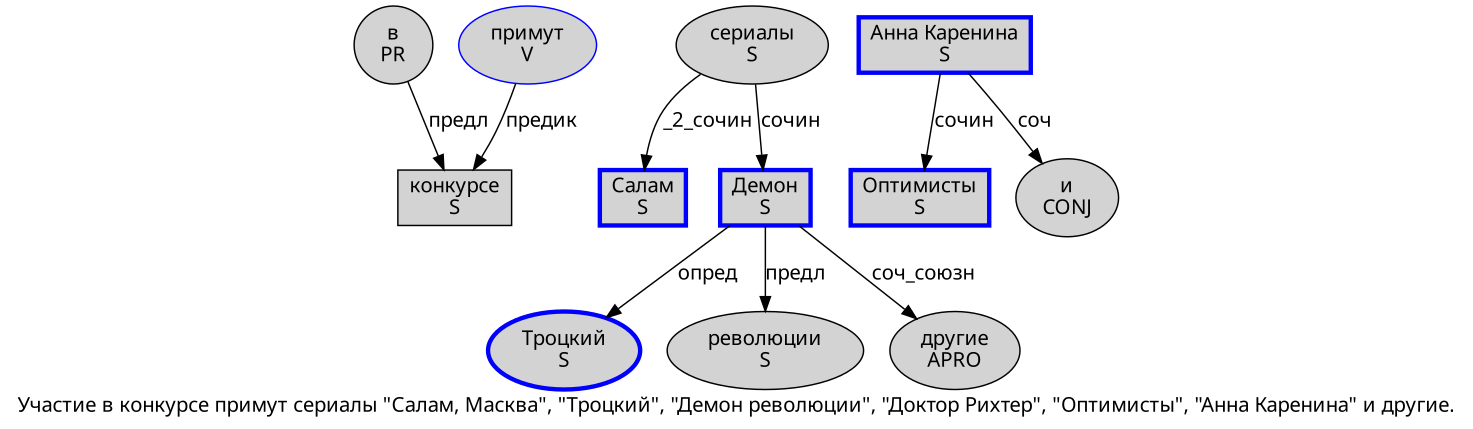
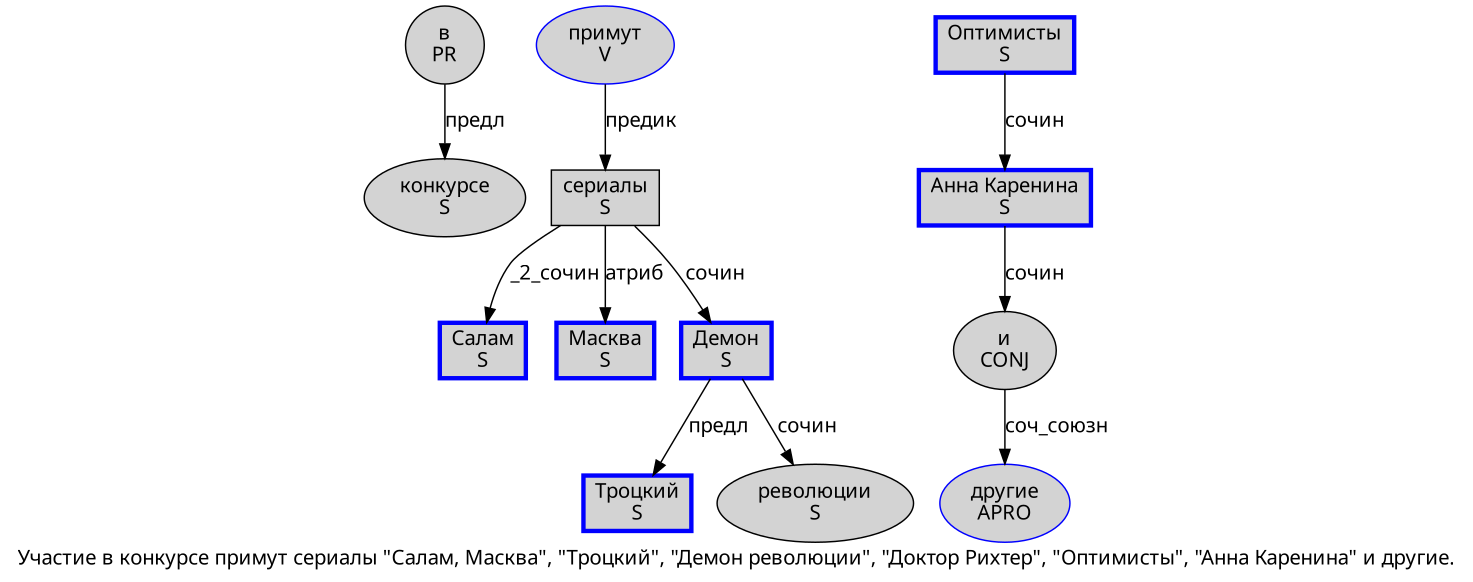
node "сериалы S": shape ellipse -> box
edge "Анна Каренина S" -> "Оптимисты S": reversed
edge "примут V" -> "конкурсе S": now "примут V" -> "сериалы S"
edge "Анна Каренина S" -> "и CONJ": label "соч" -> "сочин"
node "конкурсе S": shape box -> ellipse
edge "Демон S" -> "другие APRO": now "и CONJ" -> "другие APRO"
edge "Демон S" -> "Троцкий S": label "опред" -> "предл"
edge "Демон S" -> "революции S": label "предл" -> "сочин"
node "Троцкий S": shape ellipse -> box
node "Масква S": added
node "другие APRO": color black -> blue
